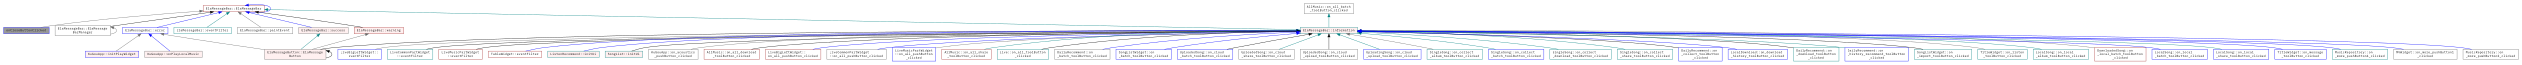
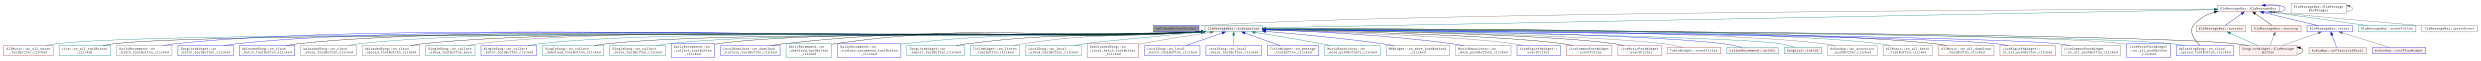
edge "ElaMessageBar::ElaMessage BarManager" -> "ElaMessageBar::ElaMessageBar": now "UploadingSong::on_cloud _upload_toolButton_clicked" -> "ElaMessageBar::ElaMessageBar"
edge "ElaMessageBar::information" -> "AllMusic::on_all_batch _toolButton_clicked": reversed
edge "TableWidget::eventFilter" -> "ElaMessageBar::information": color blue -> gray40
edge "MusicRepository::on _more_pushButton1_clicked" -> "ElaMessageBar::information": color blue -> teal
edge "SongList::initUi" -> "ElaMessageBar::information": color black -> teal
edge "SingleSong::on_collect _download_toolButton_clicked" -> "ElaMessageBar::information": color teal -> black
edge "LocalDownload::on_download _history_toolButton_clicked" -> "ElaMessageBar::information": color blue -> black
node "ElaMessageButton::ElaMessage Button": label "ElaMessageButton::ElaMessage Button" -> "SongListWidget::ElaMessage Button"
node "LiveCommonPartWidget ::eventFilter": color teal -> brown
node "SingleSong::on_collect _album_toolButton_clicked": label "SingleSong::on_collect _album_toolButton_clicked" -> "SingleSong::on_collect _album_toolButton_more"
